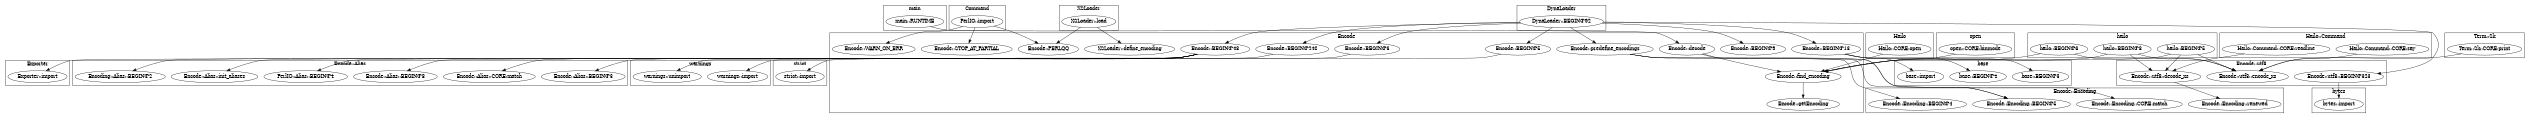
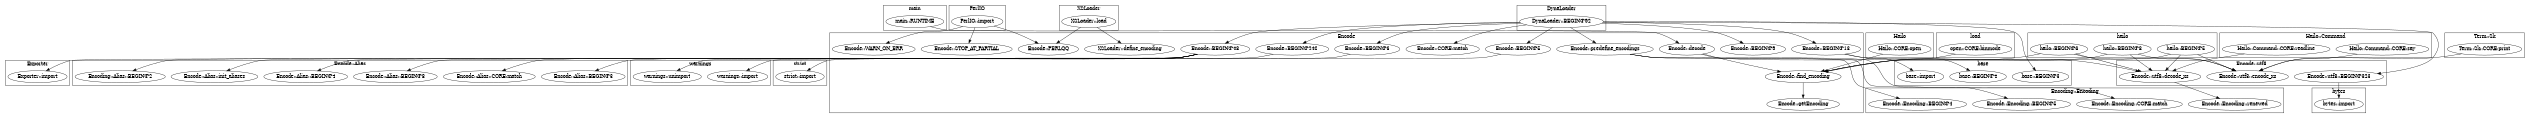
cluster "Command": label "Command" -> "PerlIO"
cluster "open": label "open" -> "load"
node "Encode::CORE:match": added
edge "Encode::BEGIN@13" -> "base::BEGIN@3": now "DynaLoader::BEGIN@92" -> "base::BEGIN@3"
edge "Encode::decode" -> "Encode::Encoding::BEGIN@5": now "Encode::decode" -> "Encode::utf8::decode_xs"
edge "hailo::BEGIN@6" -> "Encode::utf8::decode_xs": added
node "PerlIO::Alias::BEGIN@4": label "PerlIO::Alias::BEGIN@4" -> "Encode::Alias::BEGIN@4"
cluster "Encode::Encoding": label "Encode::Encoding" -> "Encoding::Encoding"
